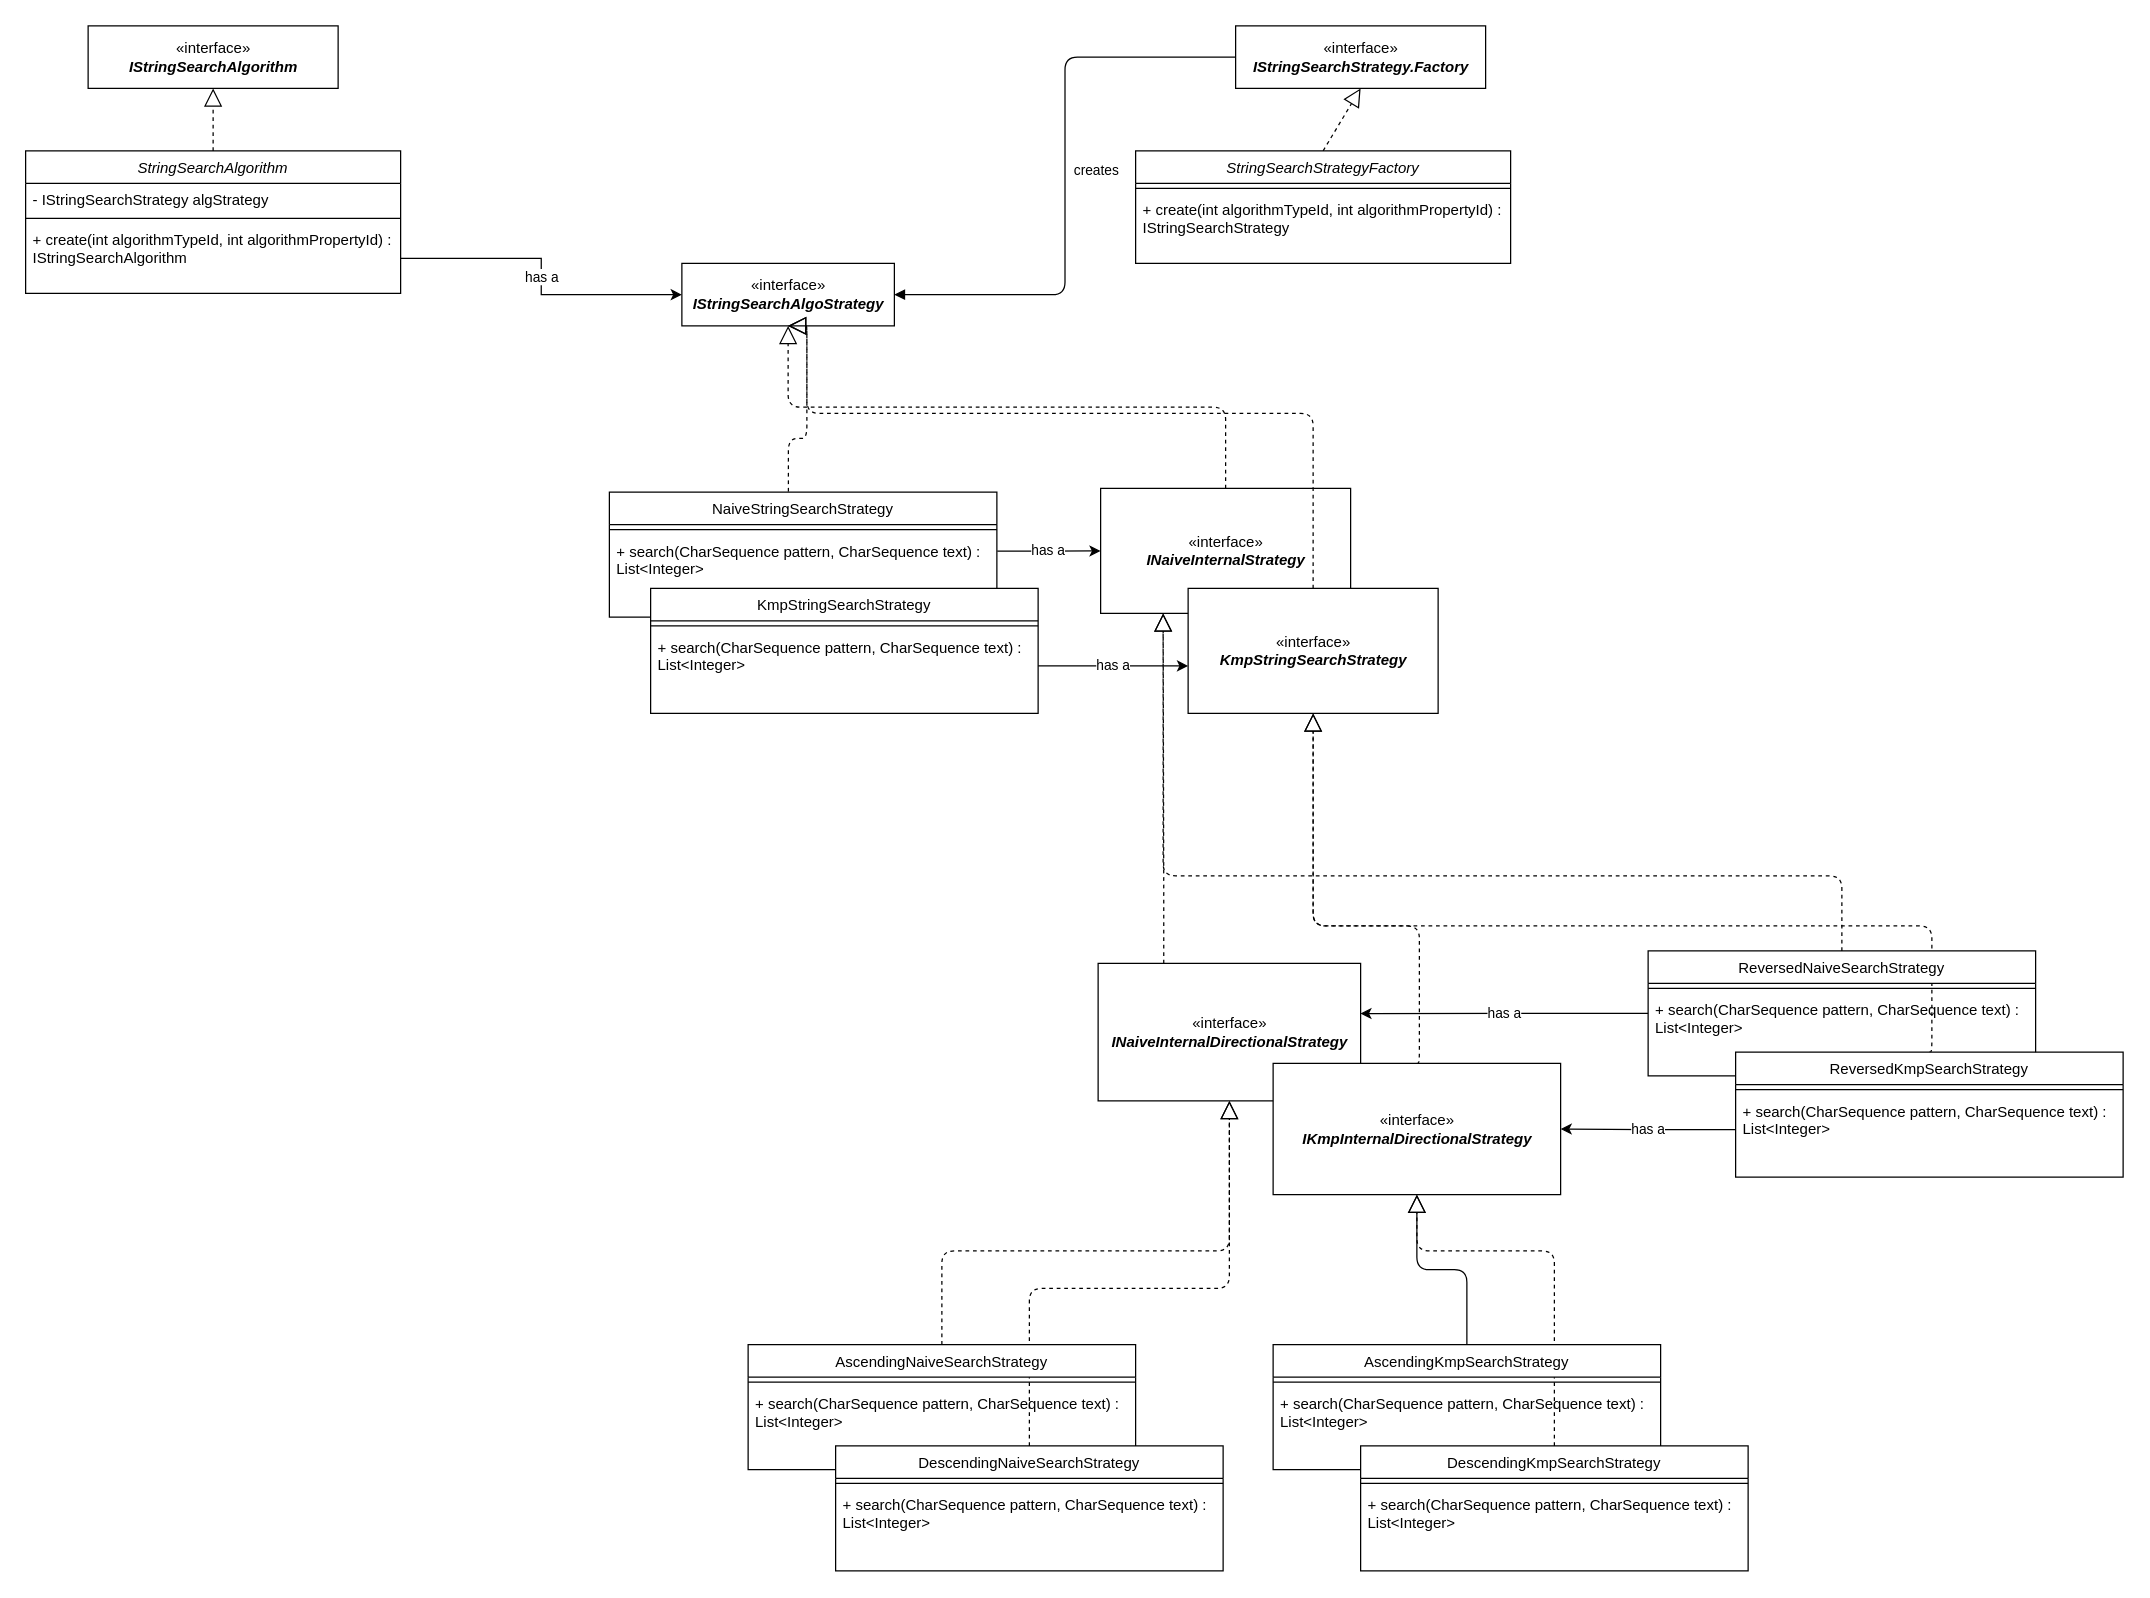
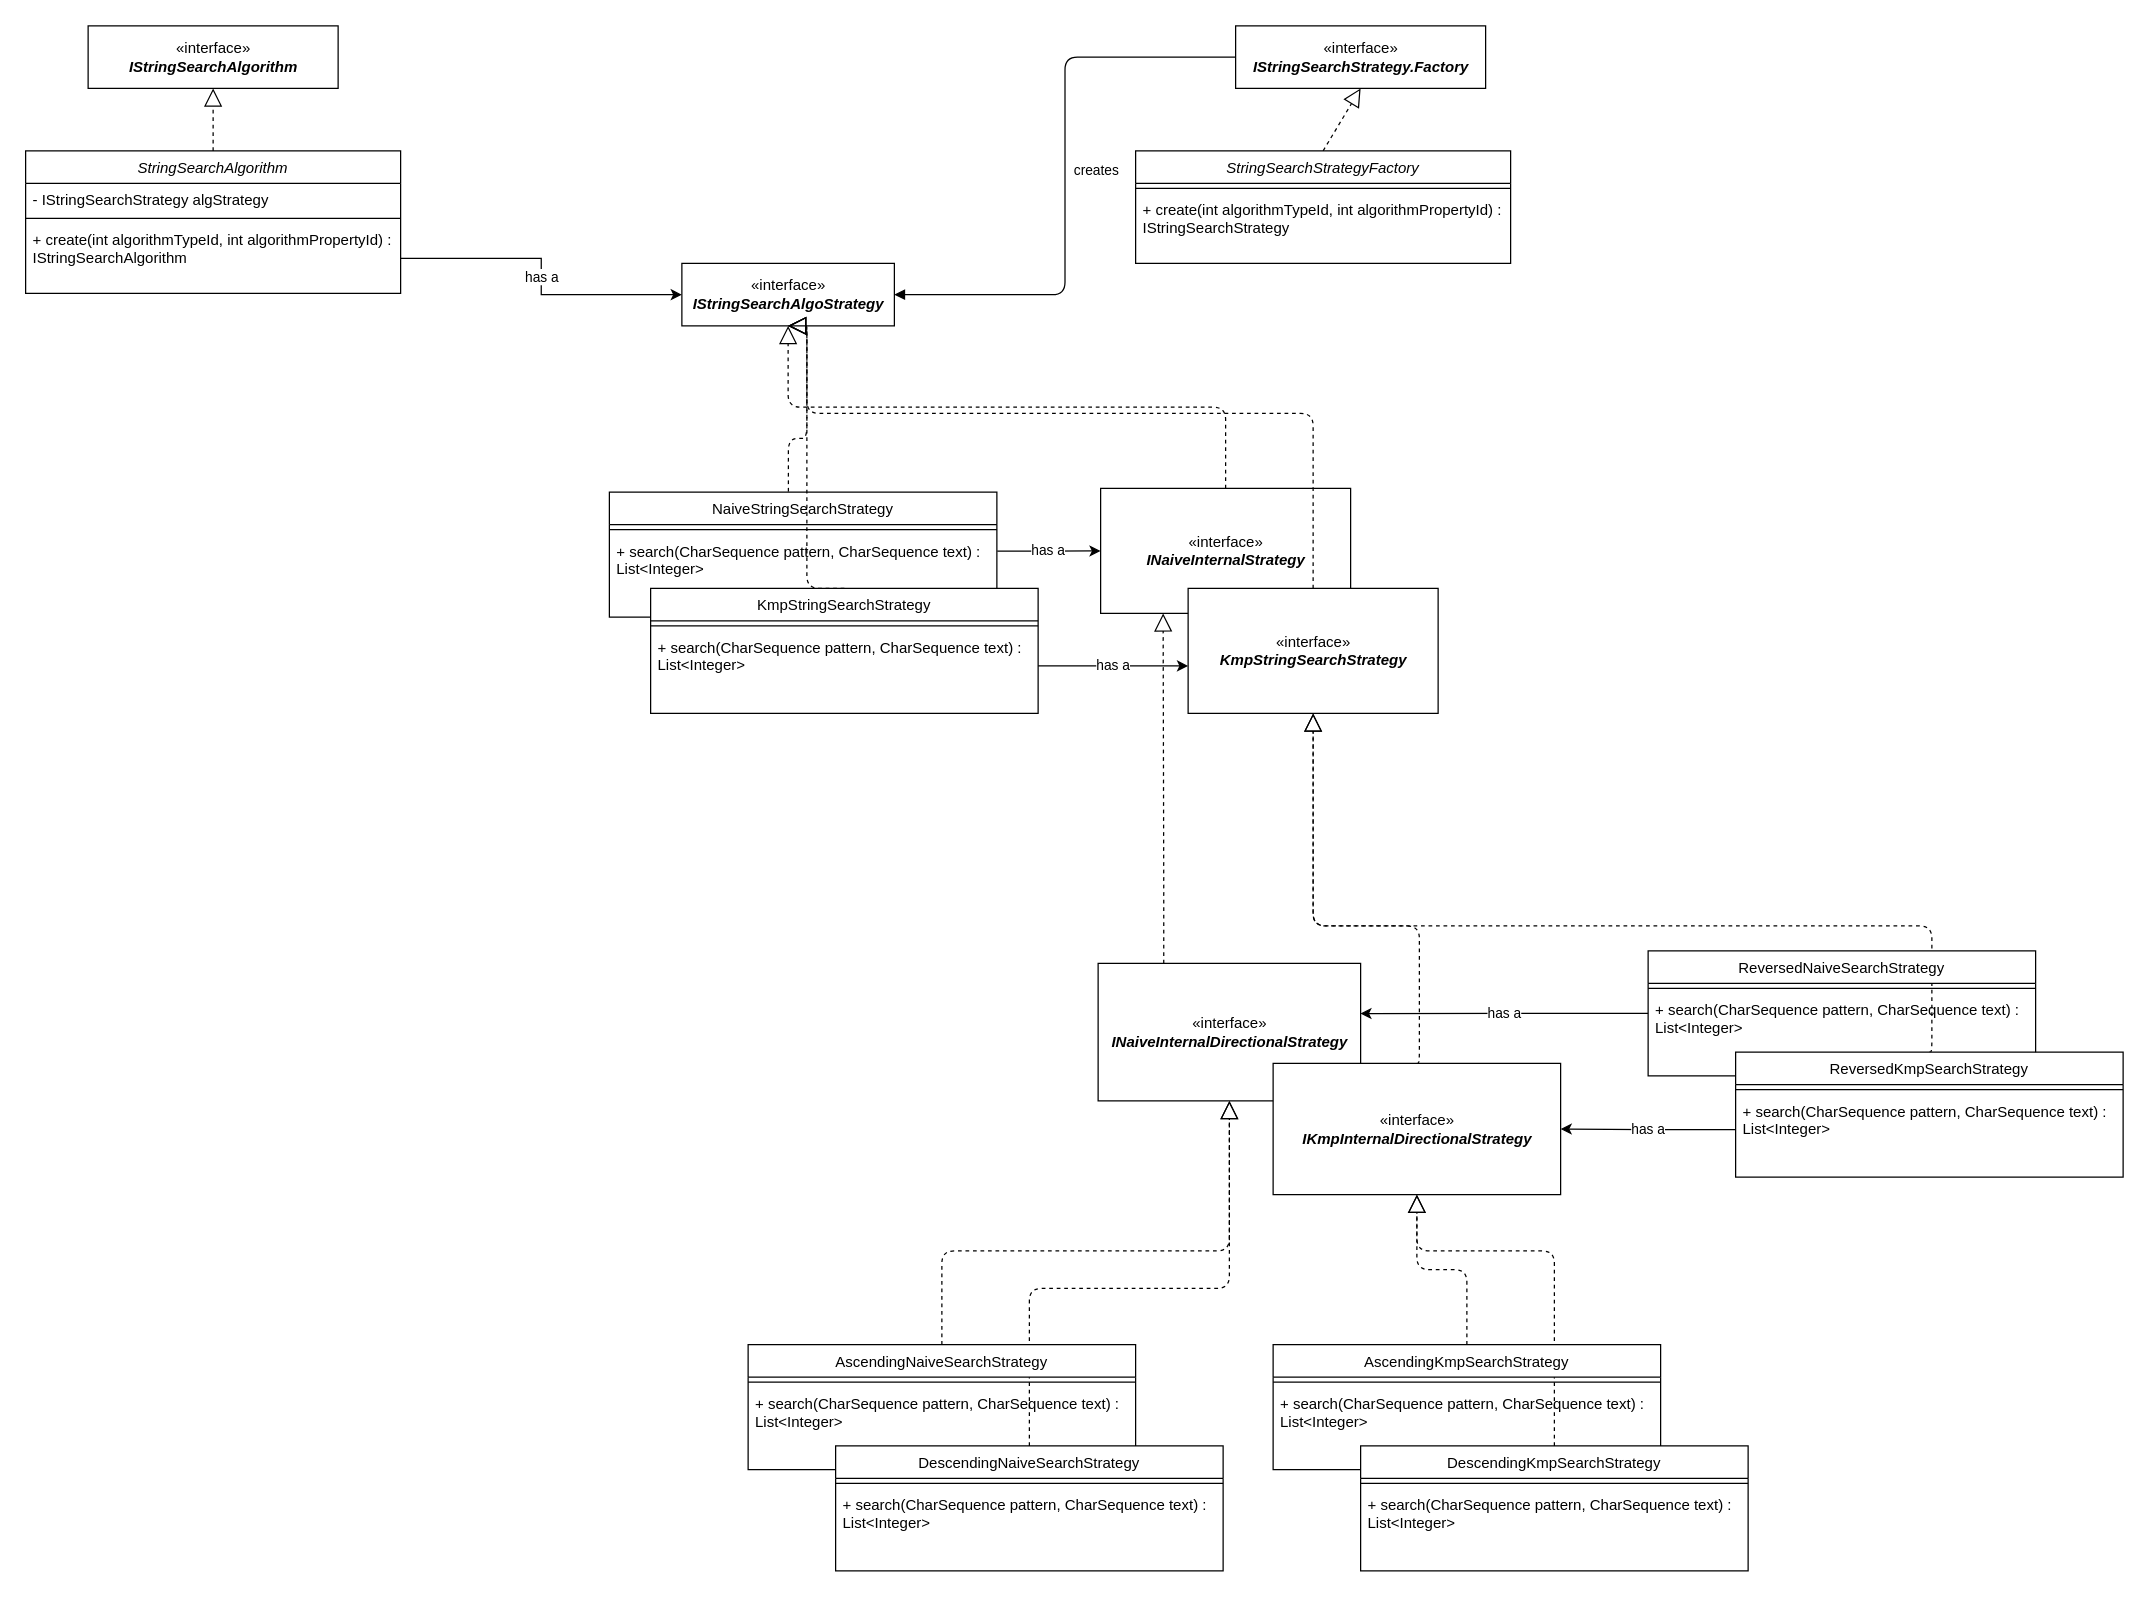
edge "KmpStringSearchStrategy" -> "«interface» IStringSearchAlgoStrategy": added
edge "ReversedNaiveSearchStrategy" -> "«interface» INaiveInternalStrategy": removed
edge "AscendingKmpSearchStrategy" -> "«interface» IKmpInternalDirectionalStrategy": style solid -> dashed
